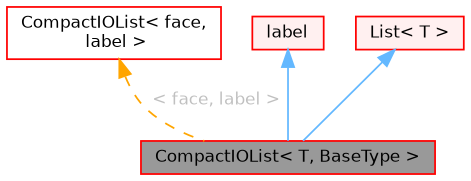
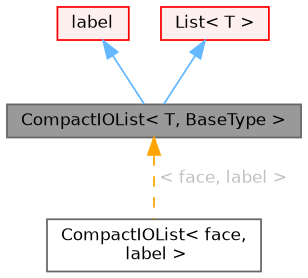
node "CompactIOList< face, label >": color red -> gray40
edge "CompactIOList< T, BaseType >" -> "CompactIOList< face, label >": reversed
node "CompactIOList< T, BaseType >": color red -> gray40
